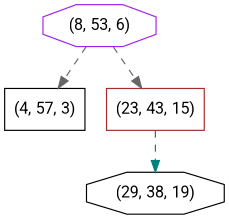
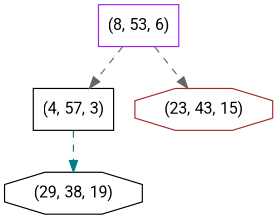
node "(8, 53, 6)": shape octagon -> box
node "(23, 43, 15)": shape box -> octagon
edge "(23, 43, 15)" -> "(29, 38, 19)": now "(4, 57, 3)" -> "(29, 38, 19)"
